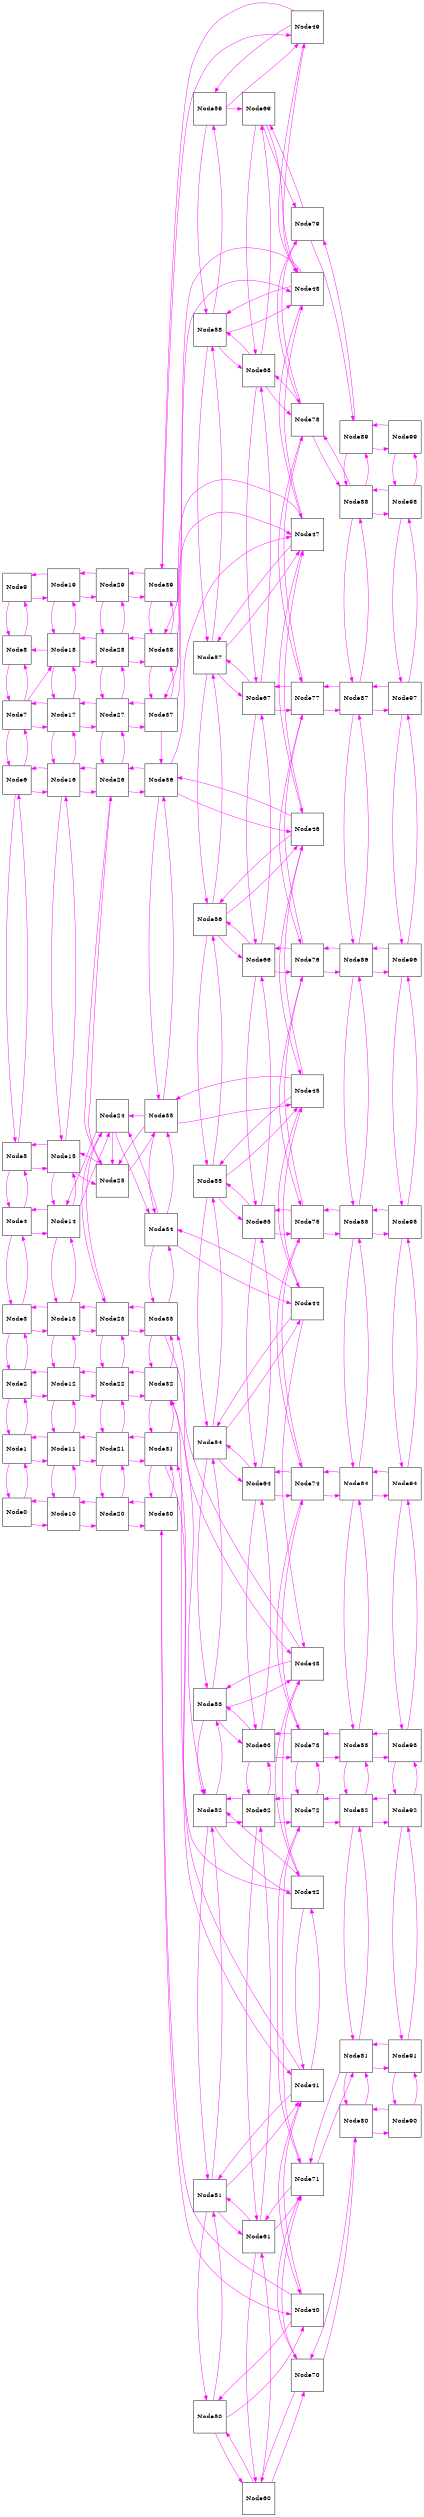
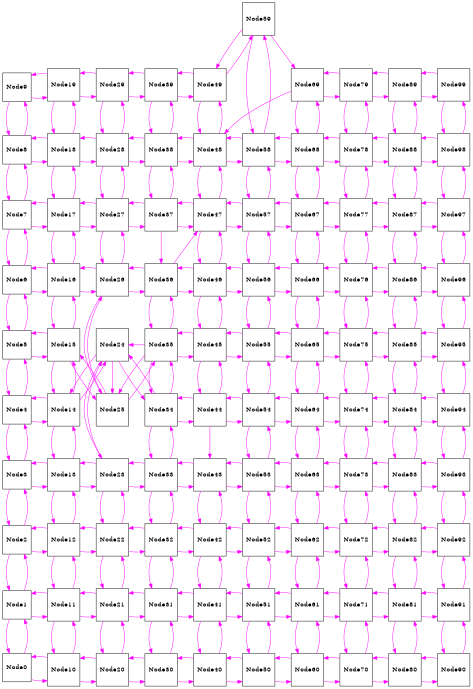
edge "Node7" -> "Node18": now "Node8" -> "Node18"
edge "Node32" -> "Node52": now "Node32" -> "Node42"
